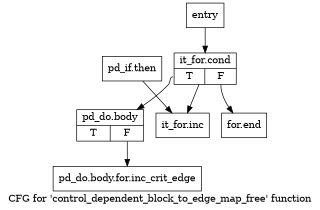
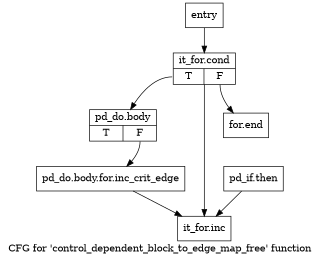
edge "pd_do.body.for.inc_crit_edge" -> "it_for.inc": added
